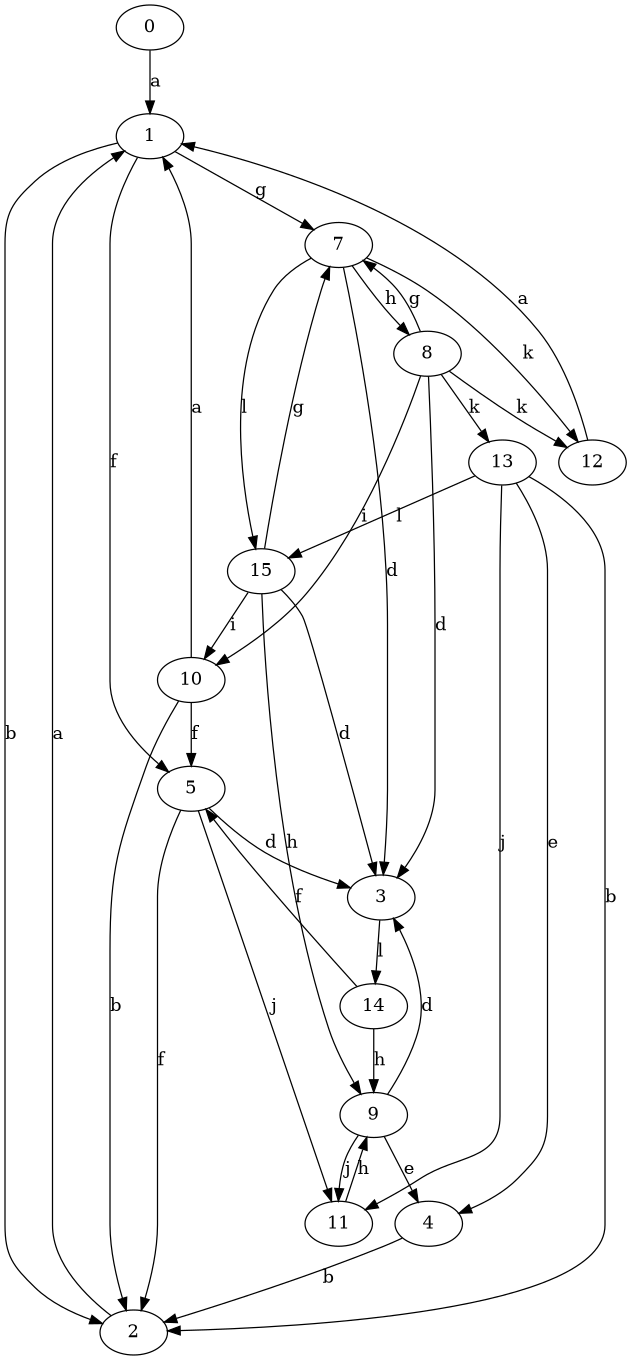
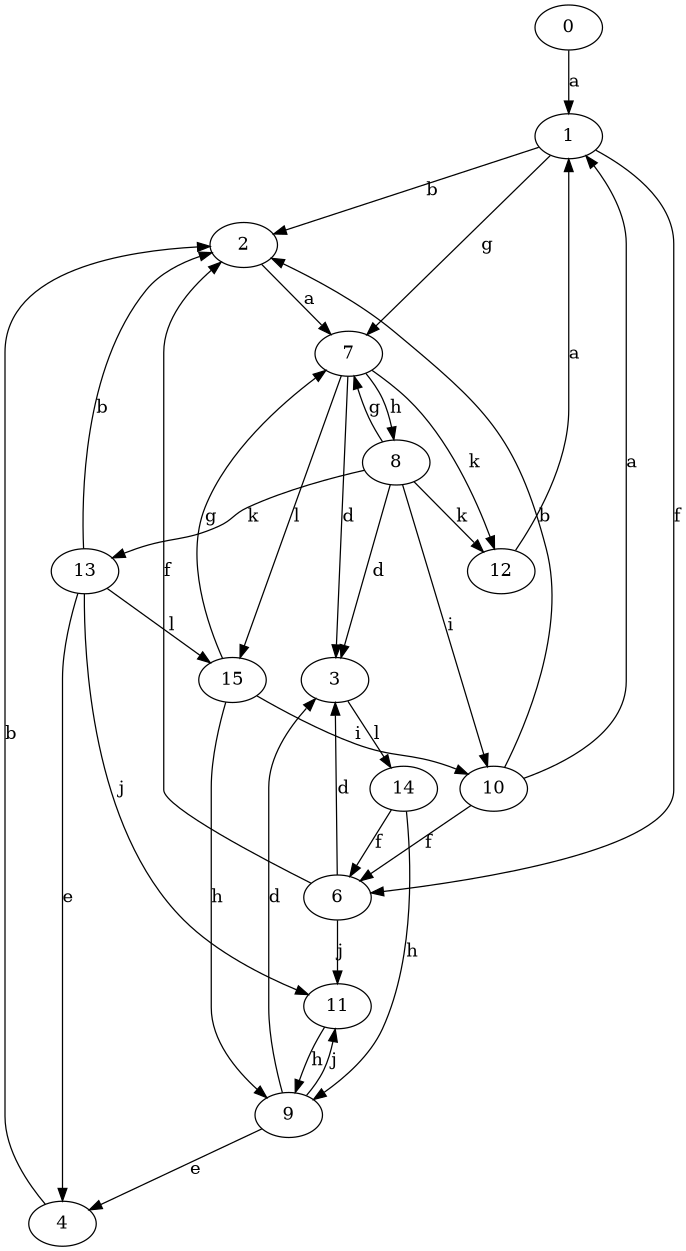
edge "15" -> "3": removed, label "d"
edge "2" -> "1": now "2" -> "7"
node "5": label "5" -> "6"
